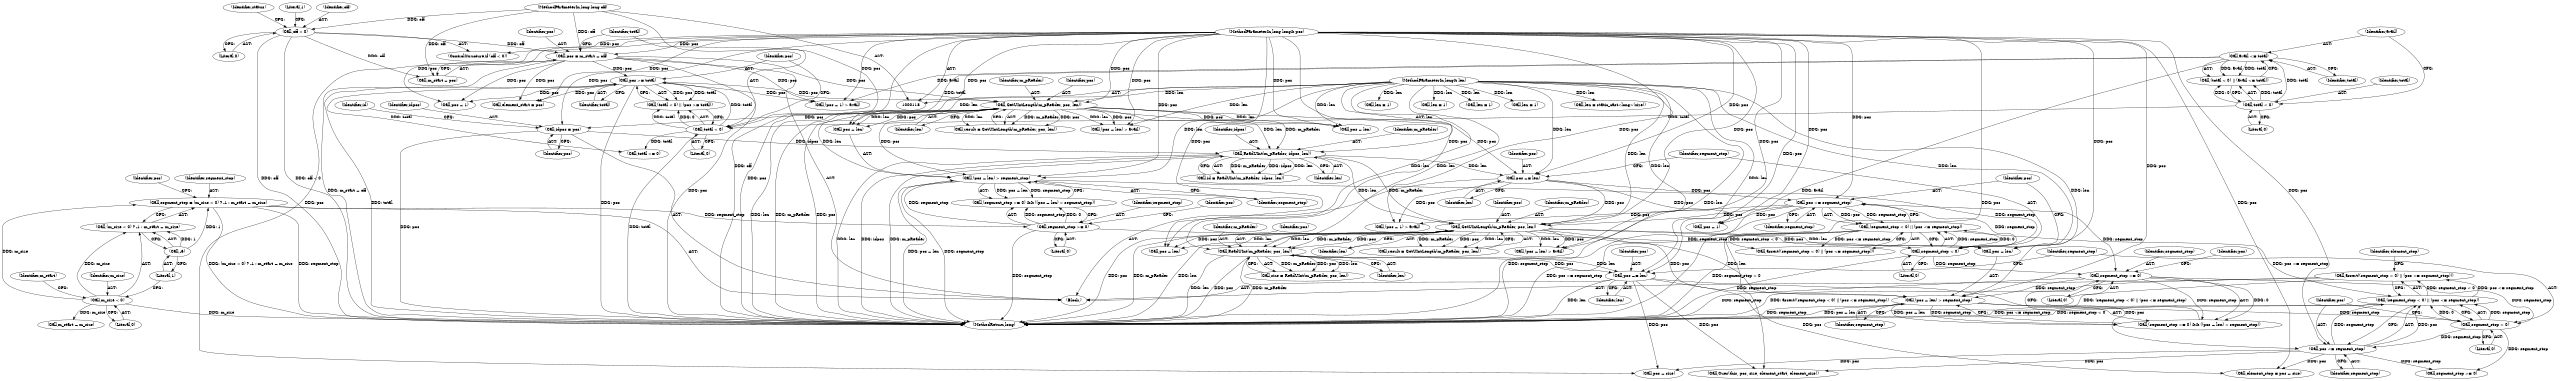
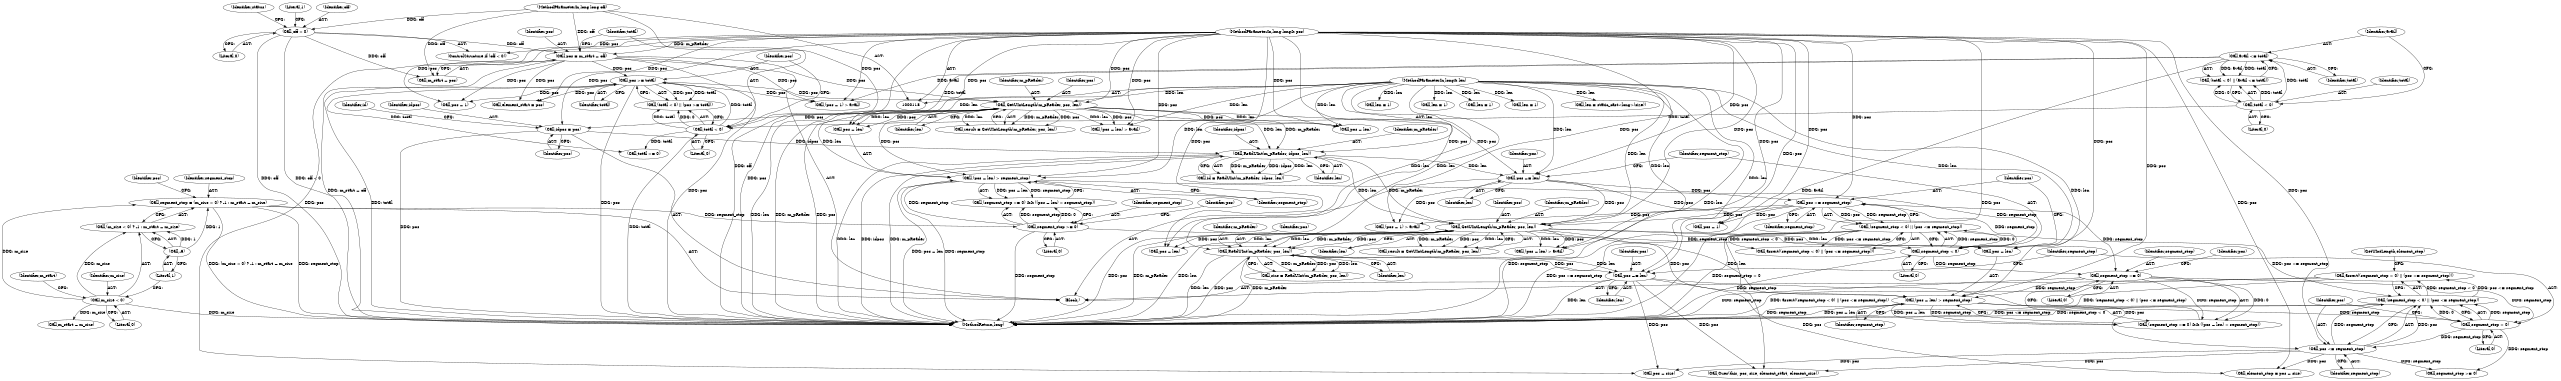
edge "(MethodParameterIn,long long& pos)" -> "(Call,pos = m_start + off)": label "DDG: pos" -> "DDG: m_pReader"
node "(Identifier,element_stop)": label "(Identifier,element_stop)" -> "(GetUIntLength,element_stop)"
